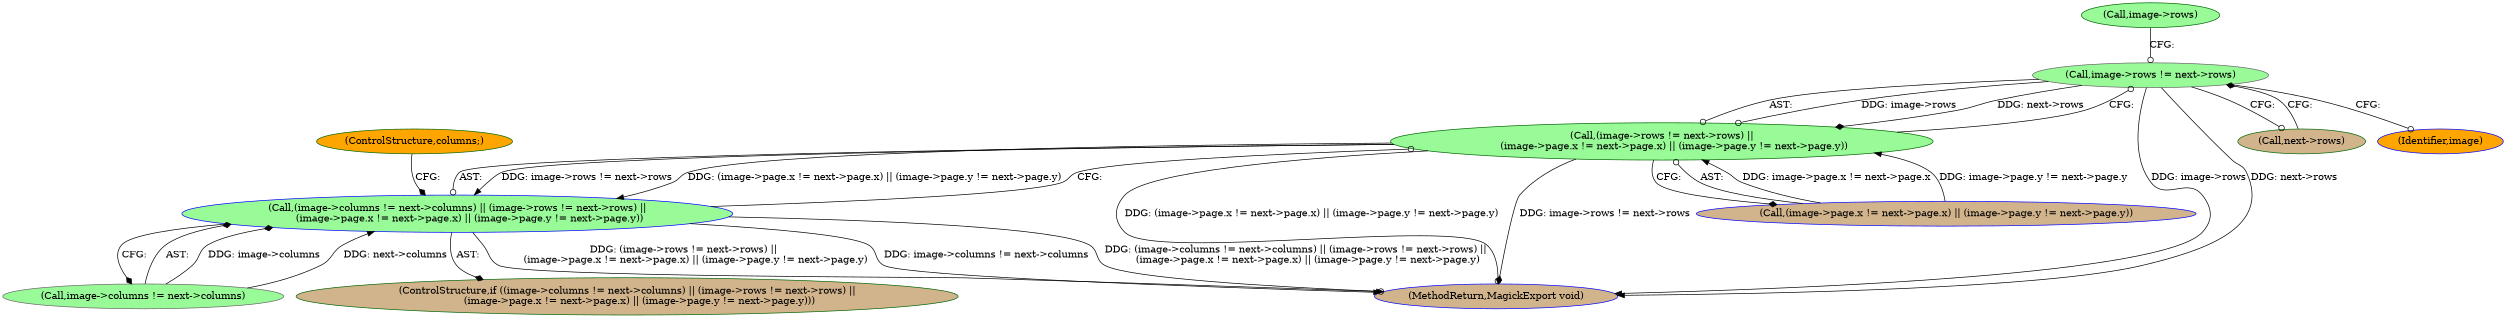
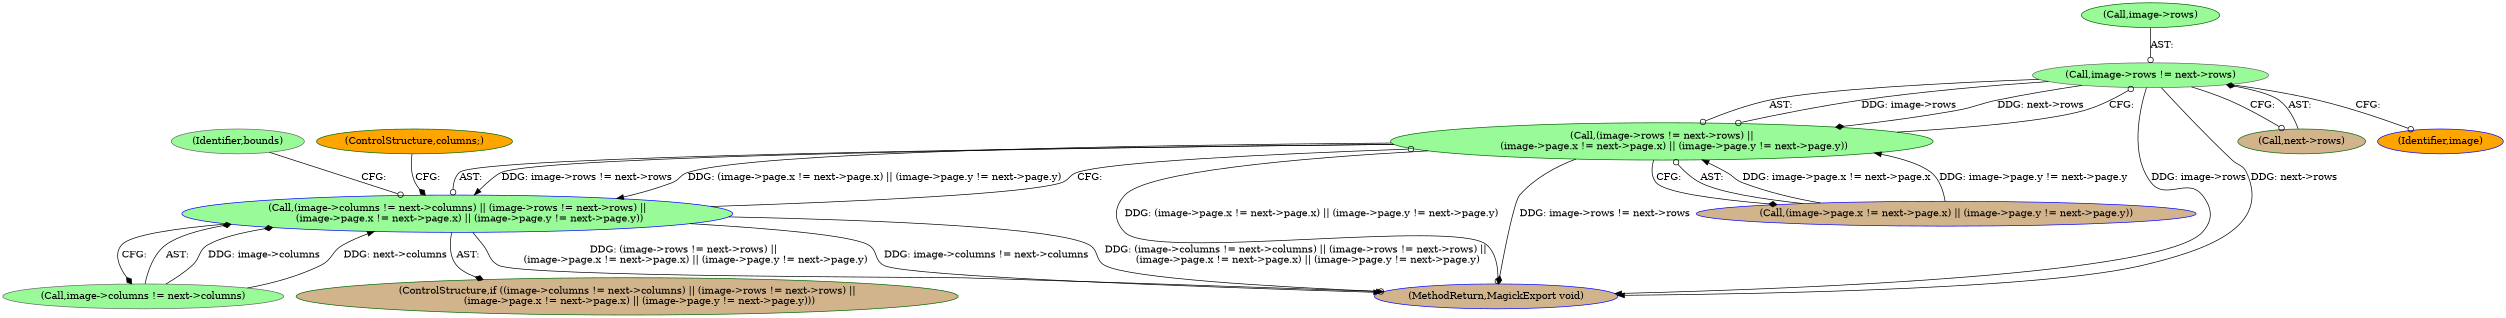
edge "(Call,image->rows)" -> "(Call,image->rows != next->rows)": label "CFG: " -> "AST: "
edge "(Call,next->rows)" -> "(Call,image->rows != next->rows)": label "CFG: " -> "AST: "
node "(Identifier,bounds)": added
